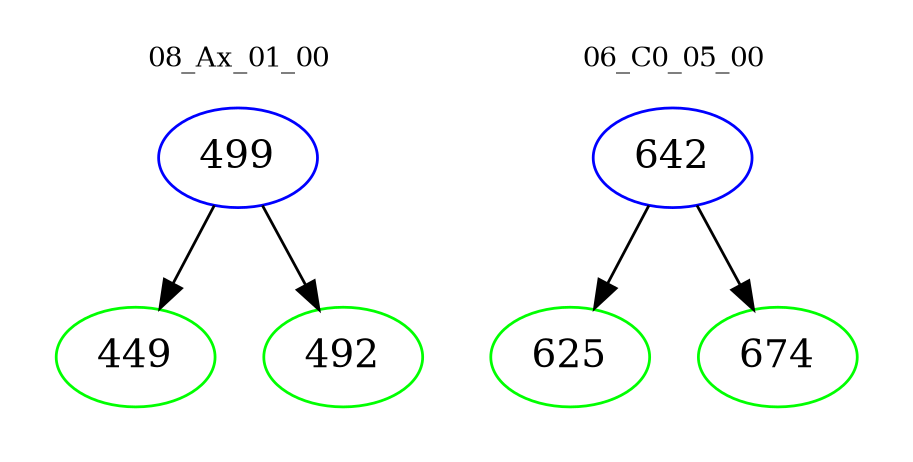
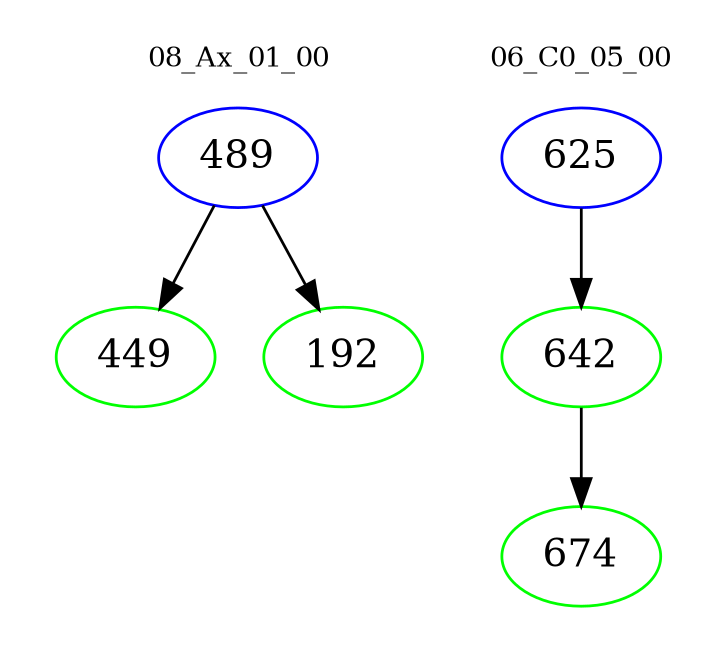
node "499": label "499" -> "489"
node "642": color blue -> green
edge "642" -> "625": reversed
node "492": label "492" -> "192"
node "625": color green -> blue
